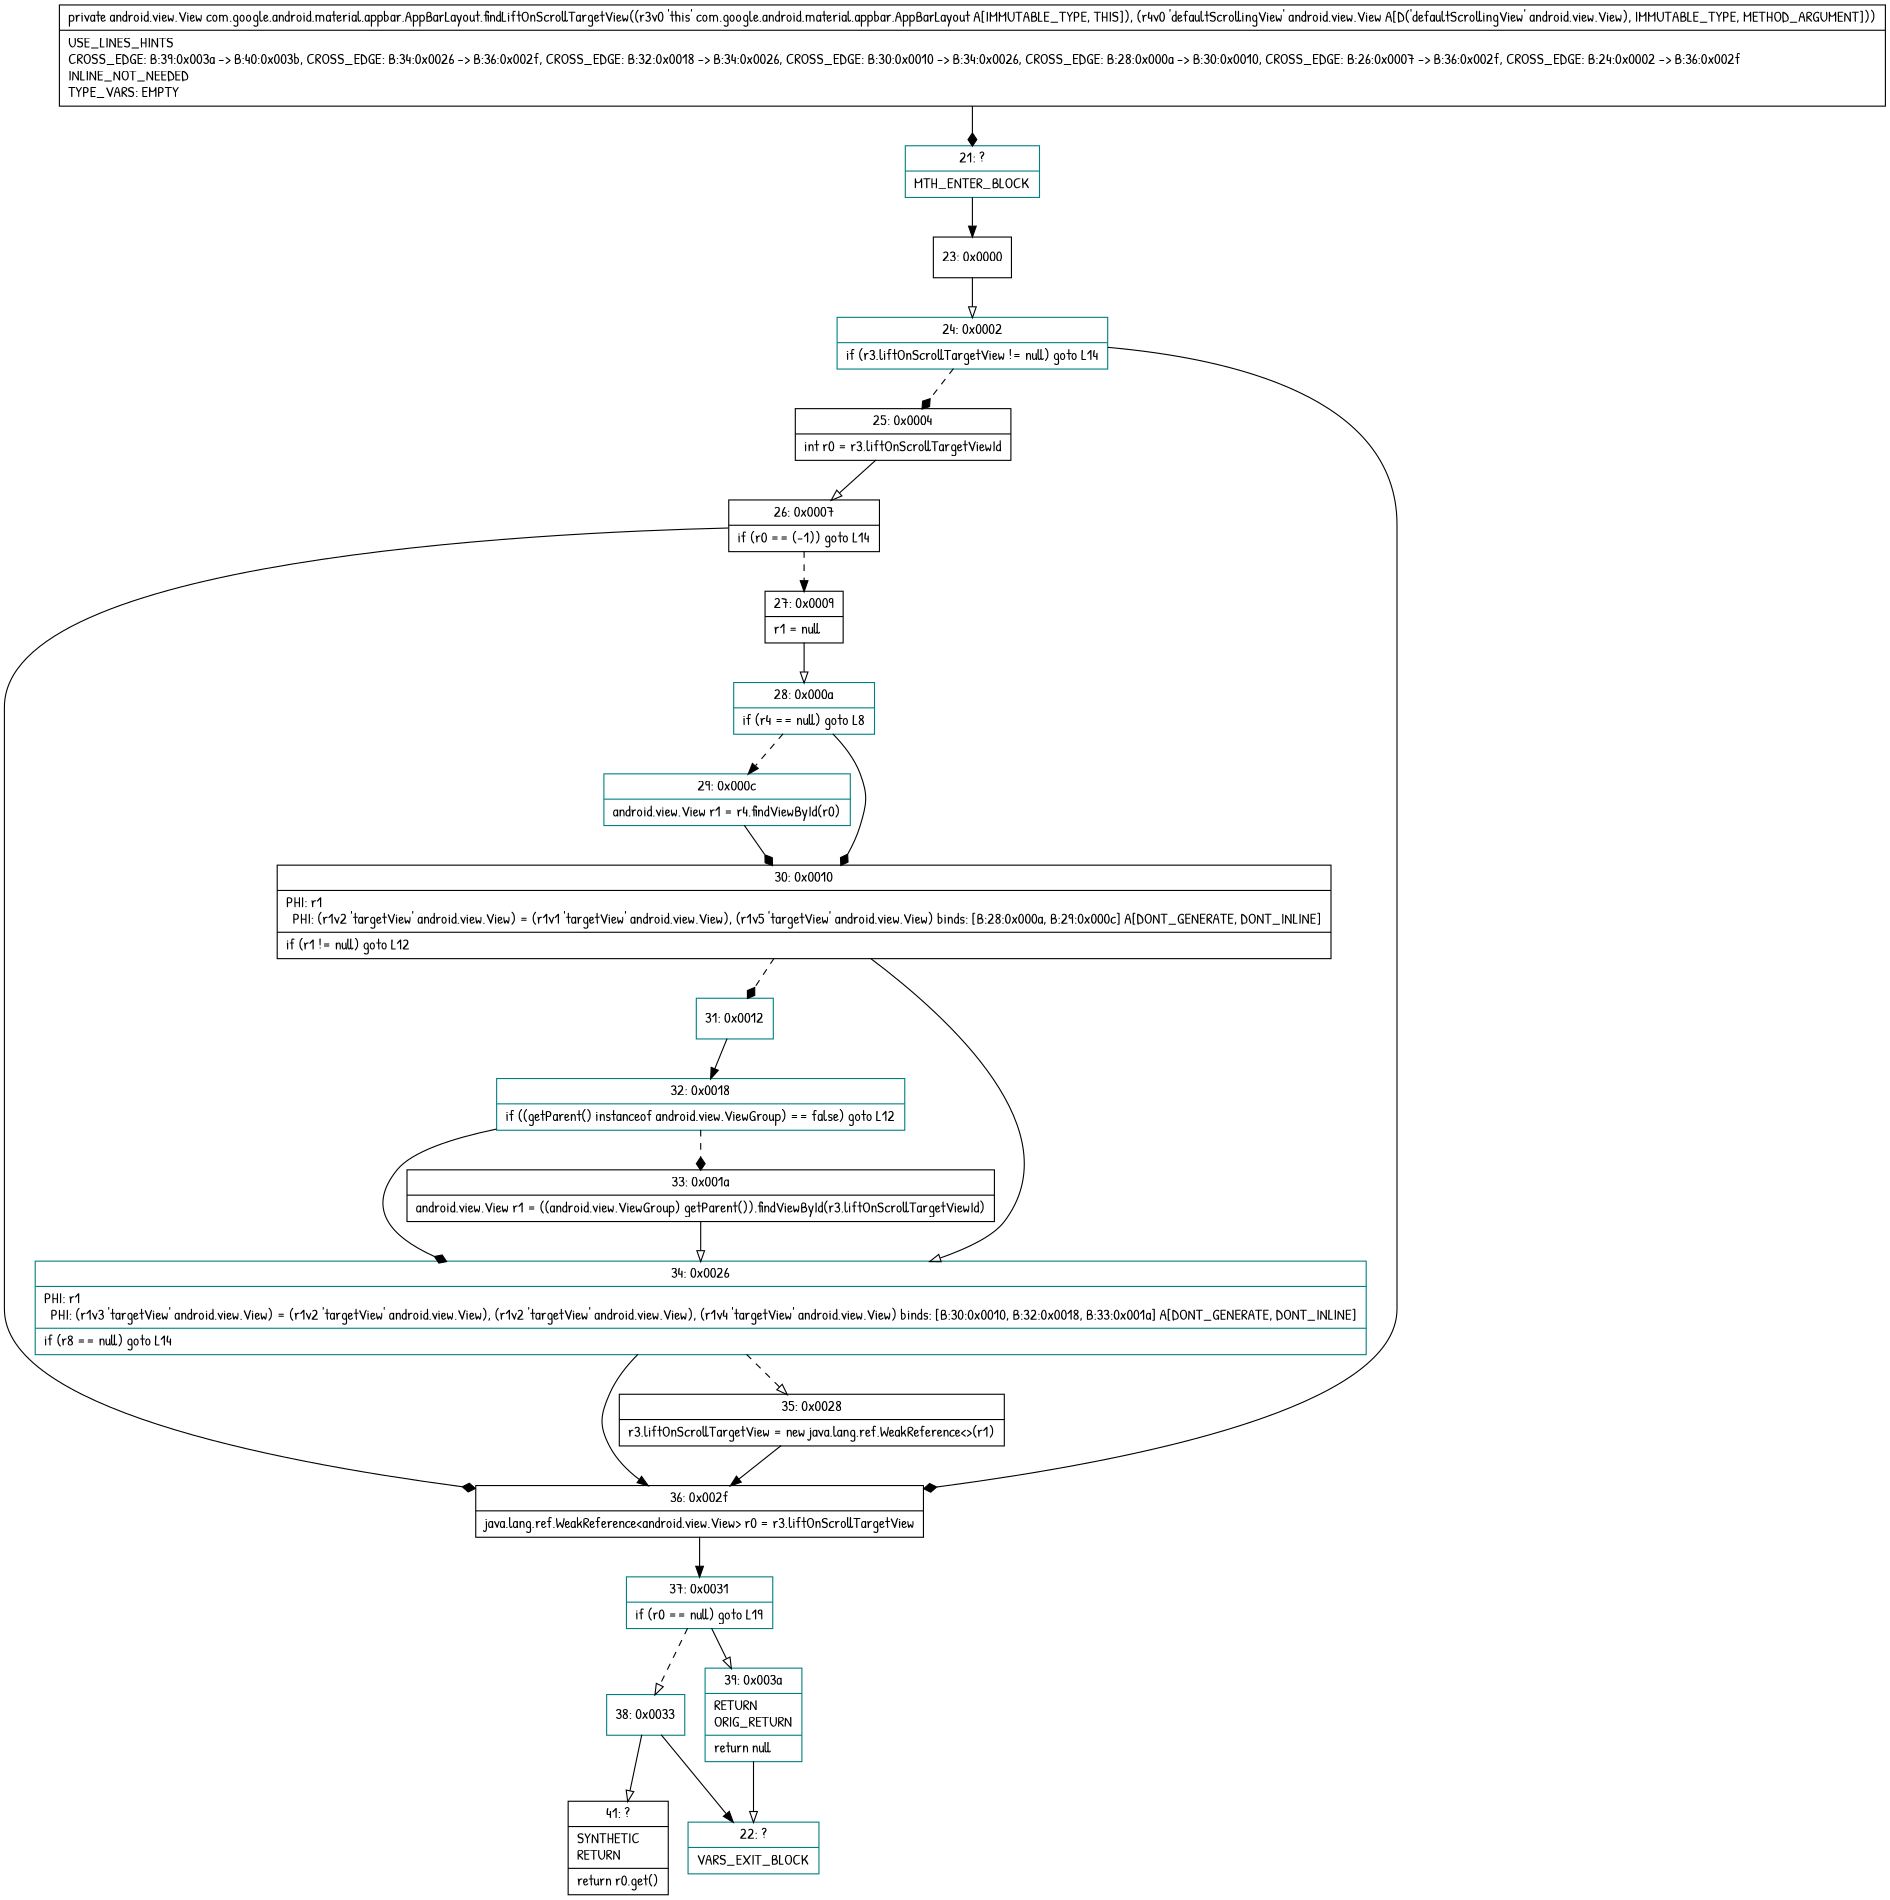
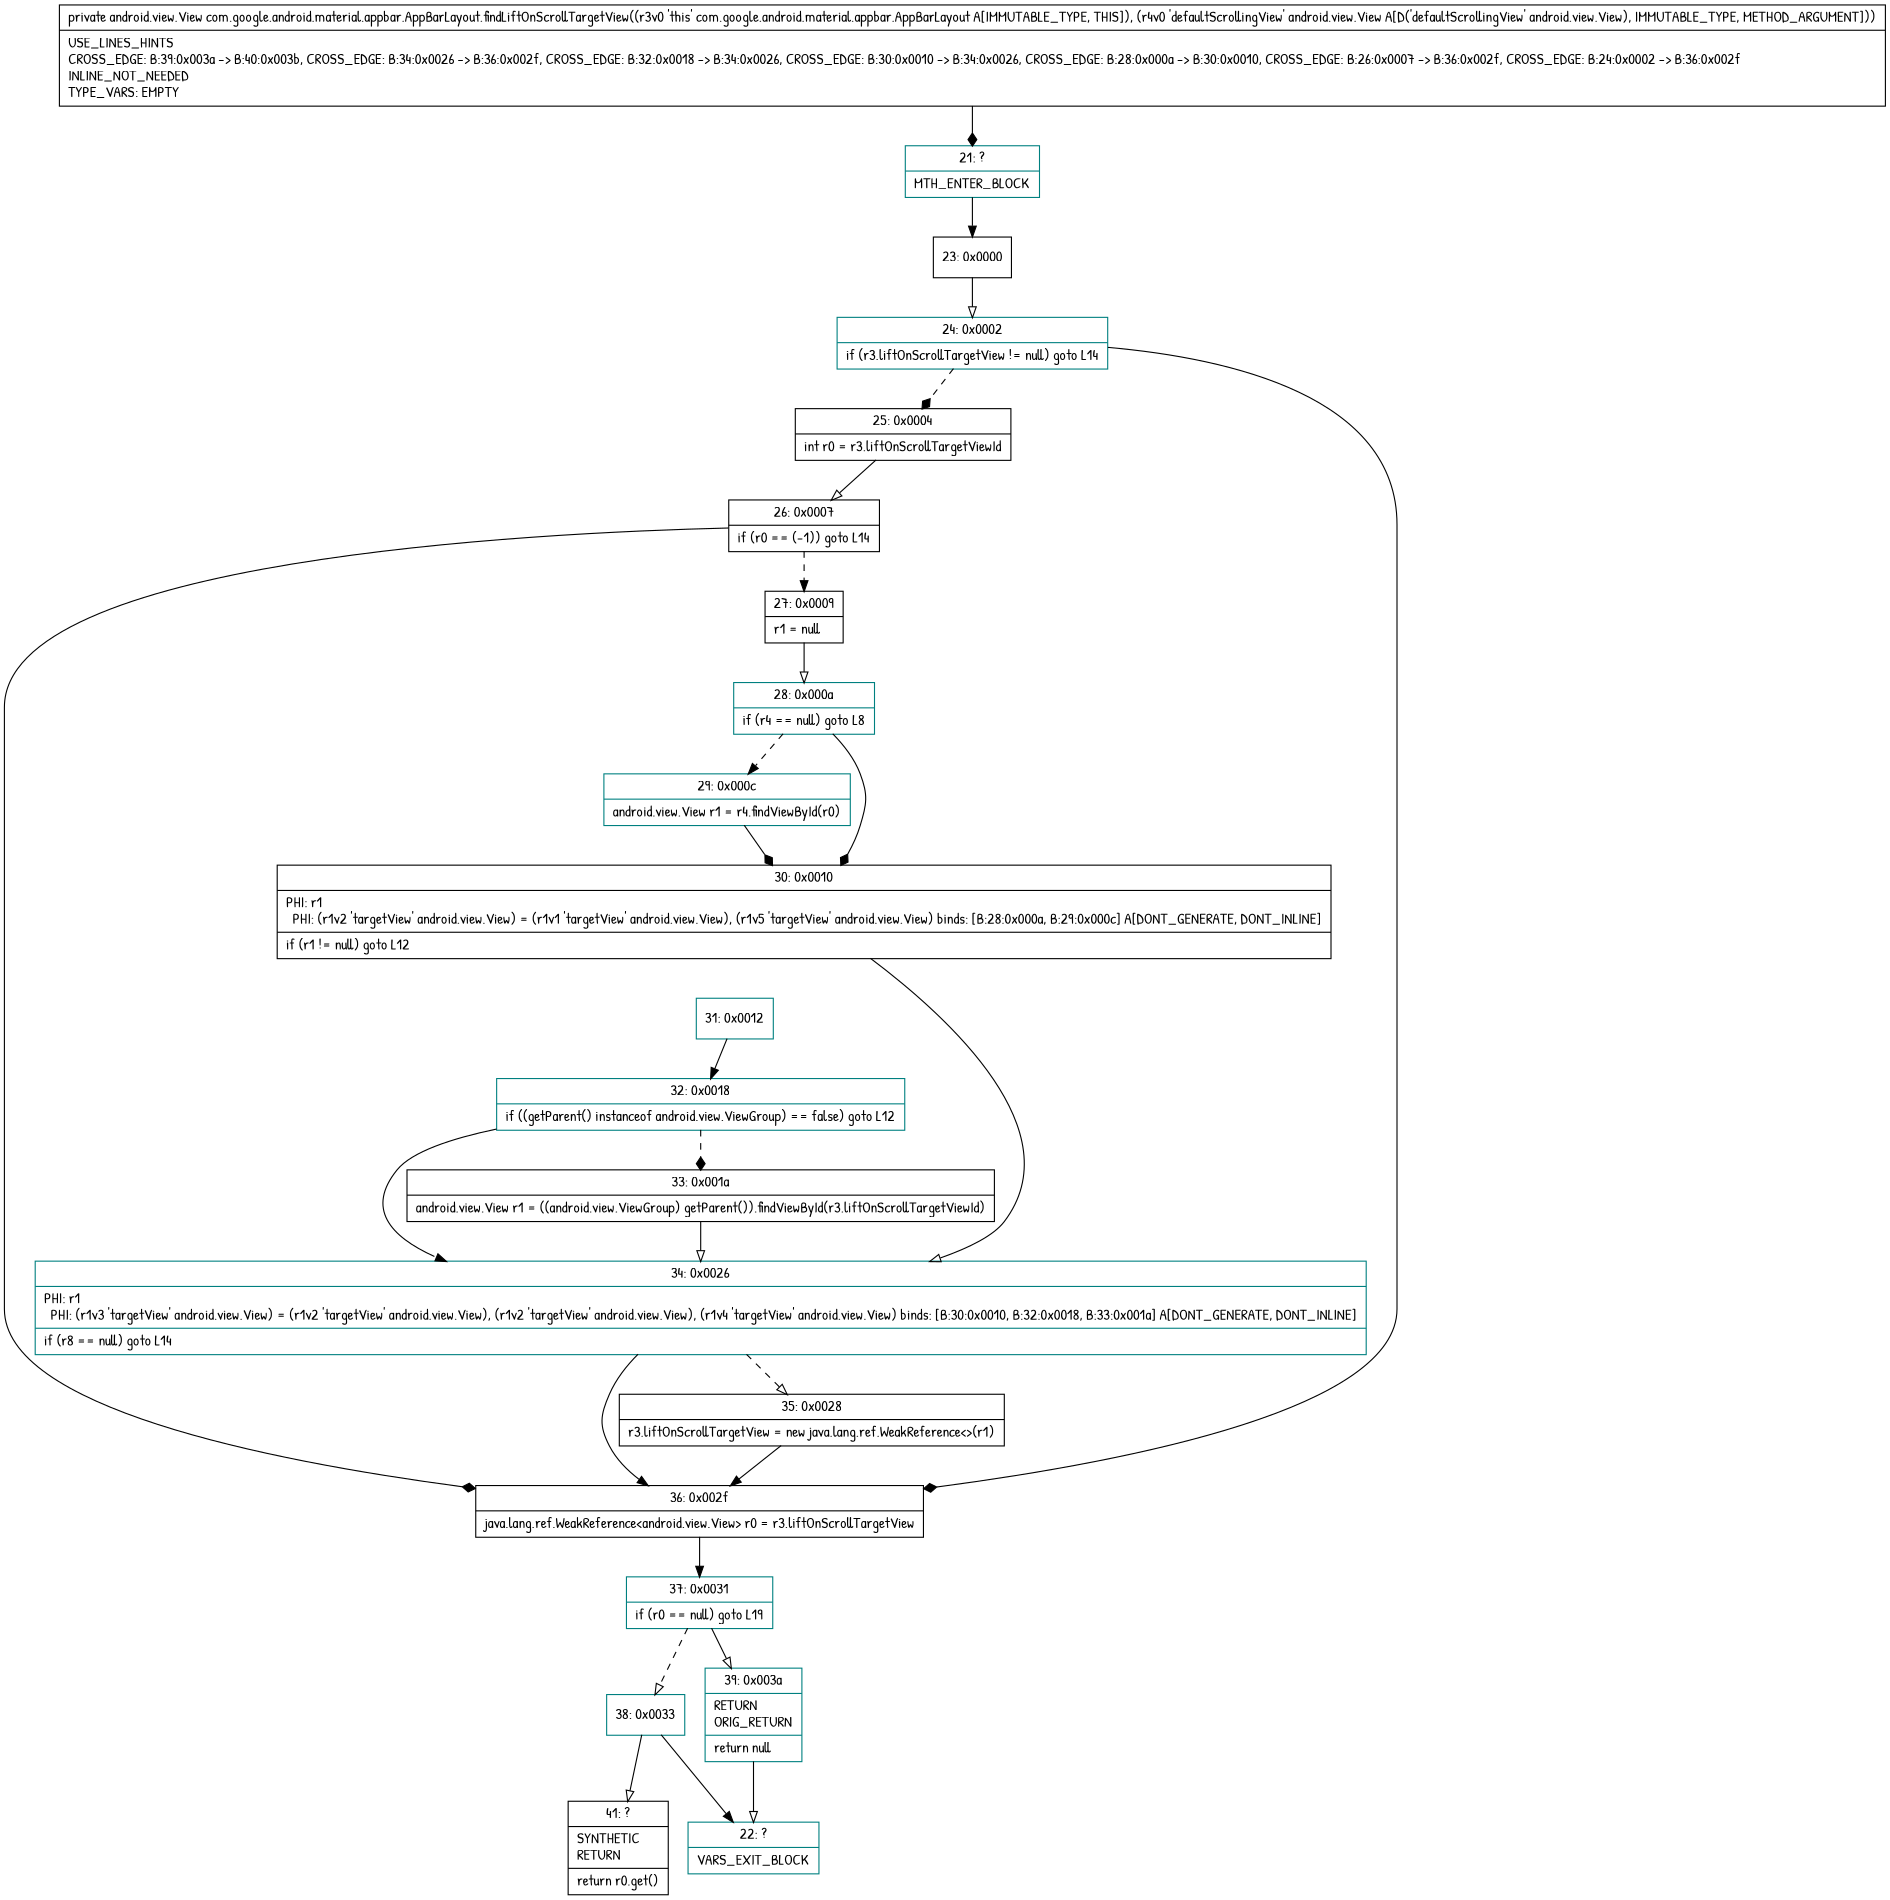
edge "30: 0x0010" -> "31: 0x0012": removed
edge "32: 0x0018" -> "34: 0x0026": arrowhead diamond -> normal
